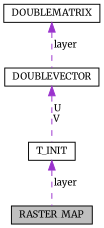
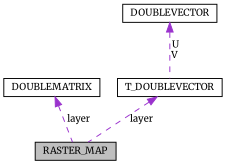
edge "DOUBLEVECTOR" -> "DOUBLEMATRIX": now "RASTER_MAP" -> "DOUBLEMATRIX"
node "T_INIT": label "T_INIT" -> "T_DOUBLEVECTOR"
